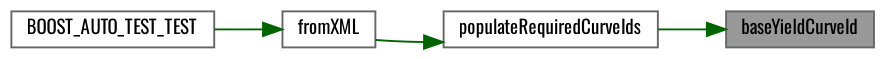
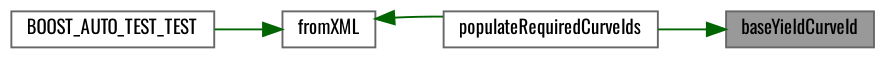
edge "fromXML" -> "populateRequiredCurveIds": reversed
